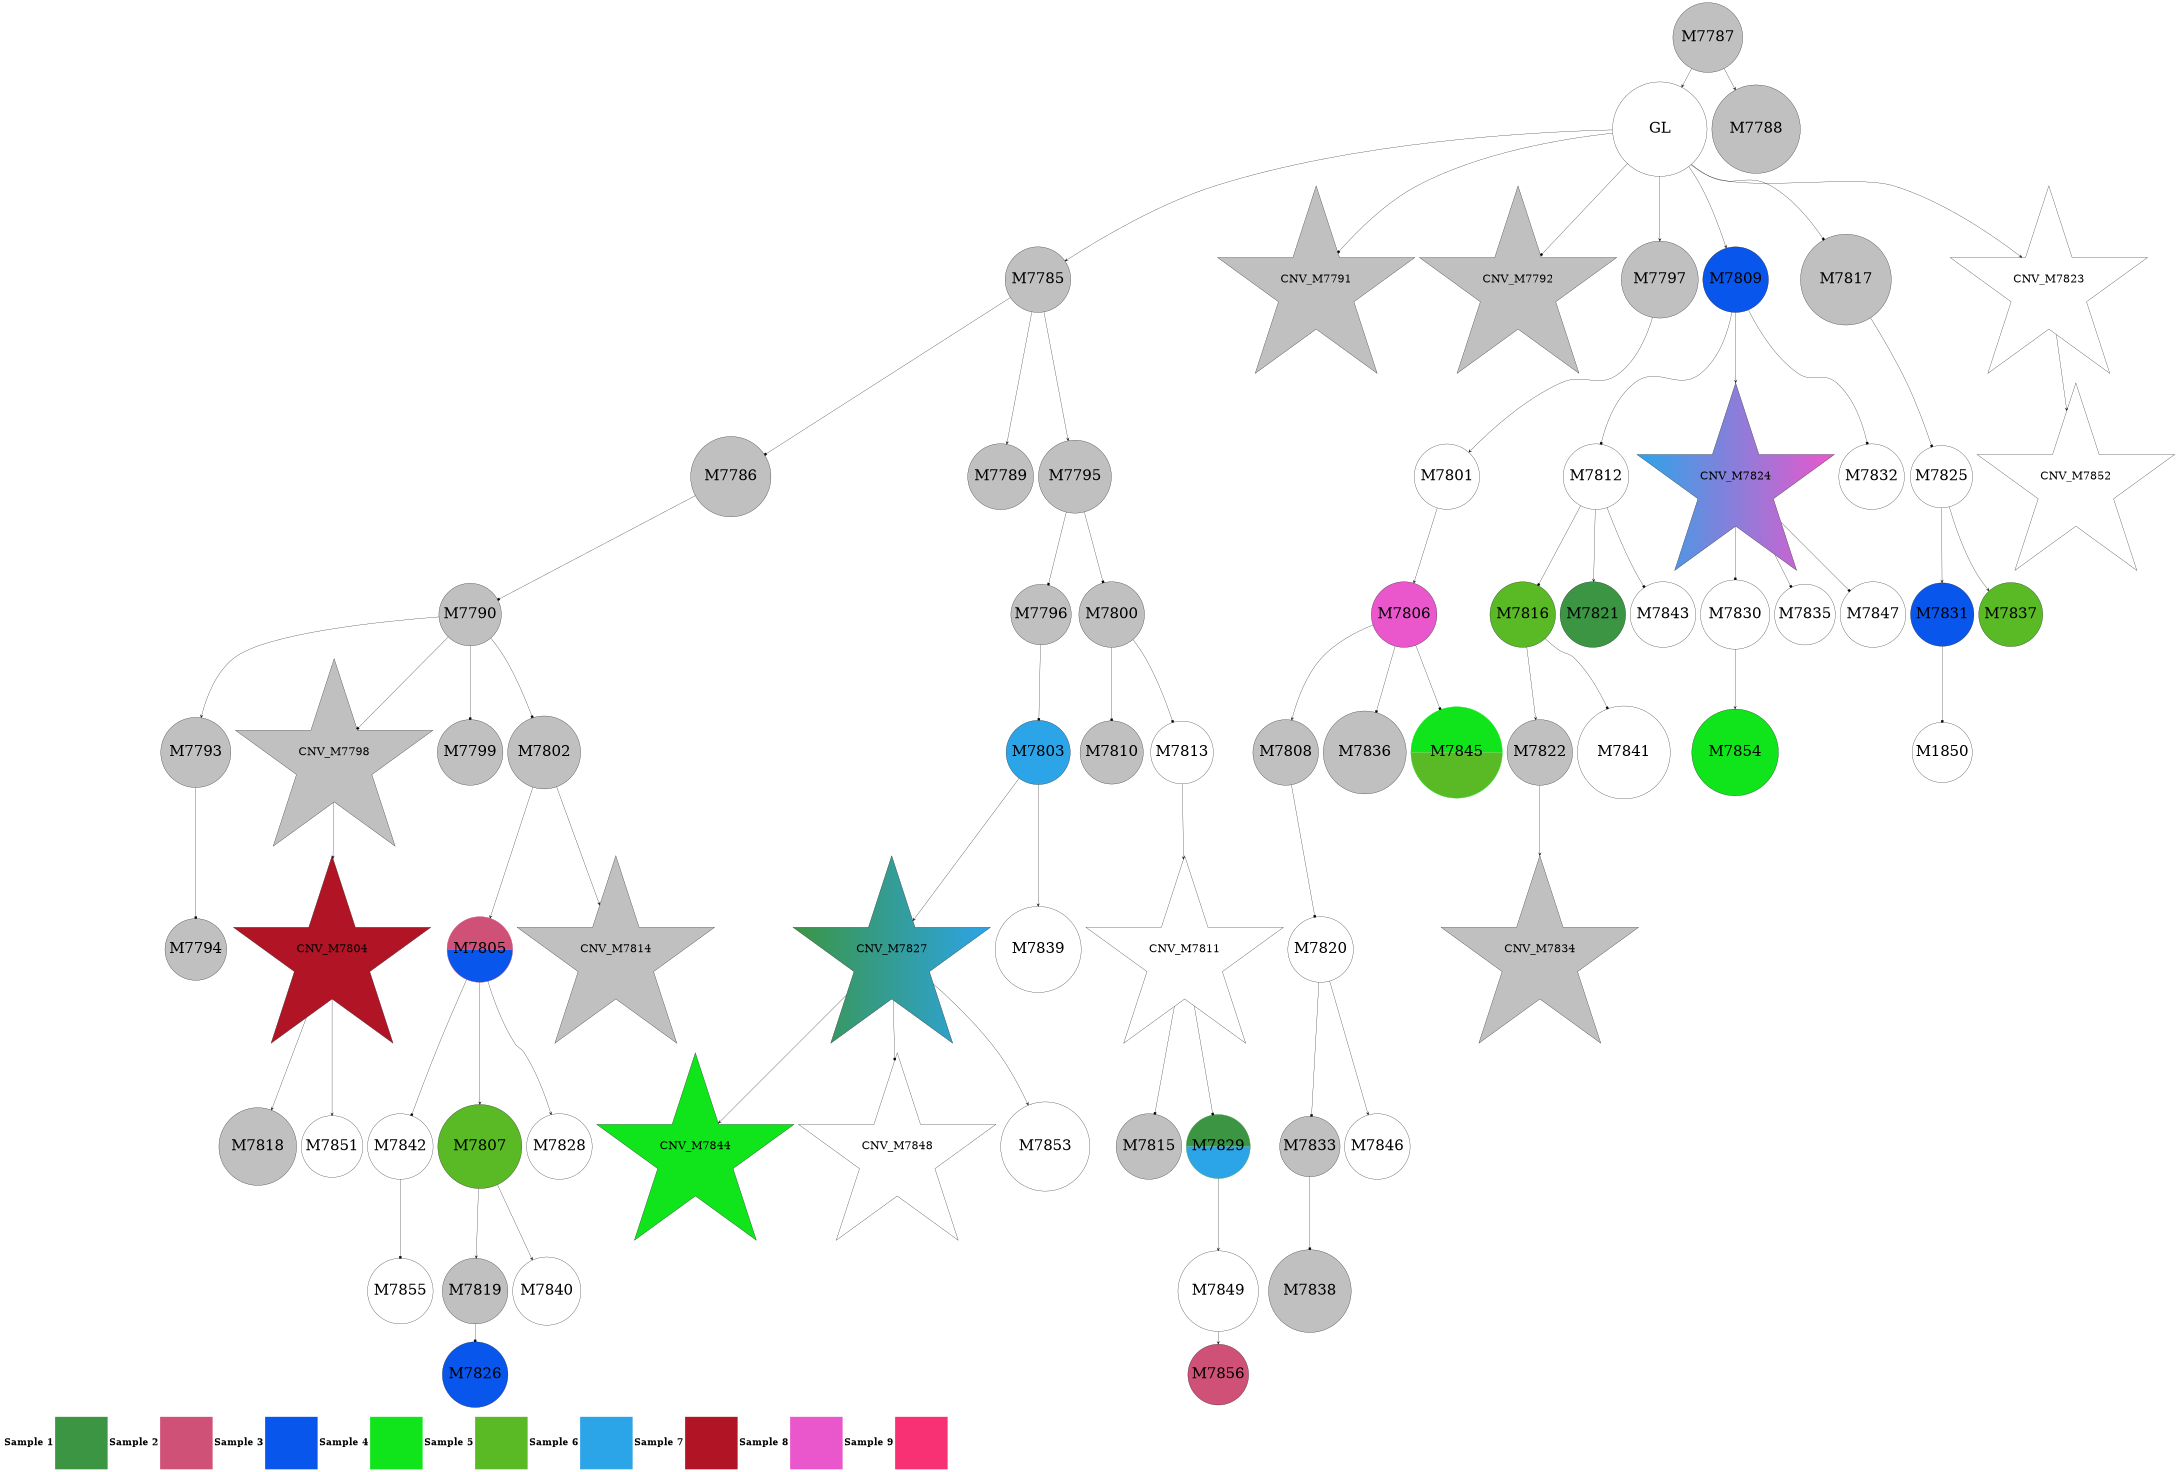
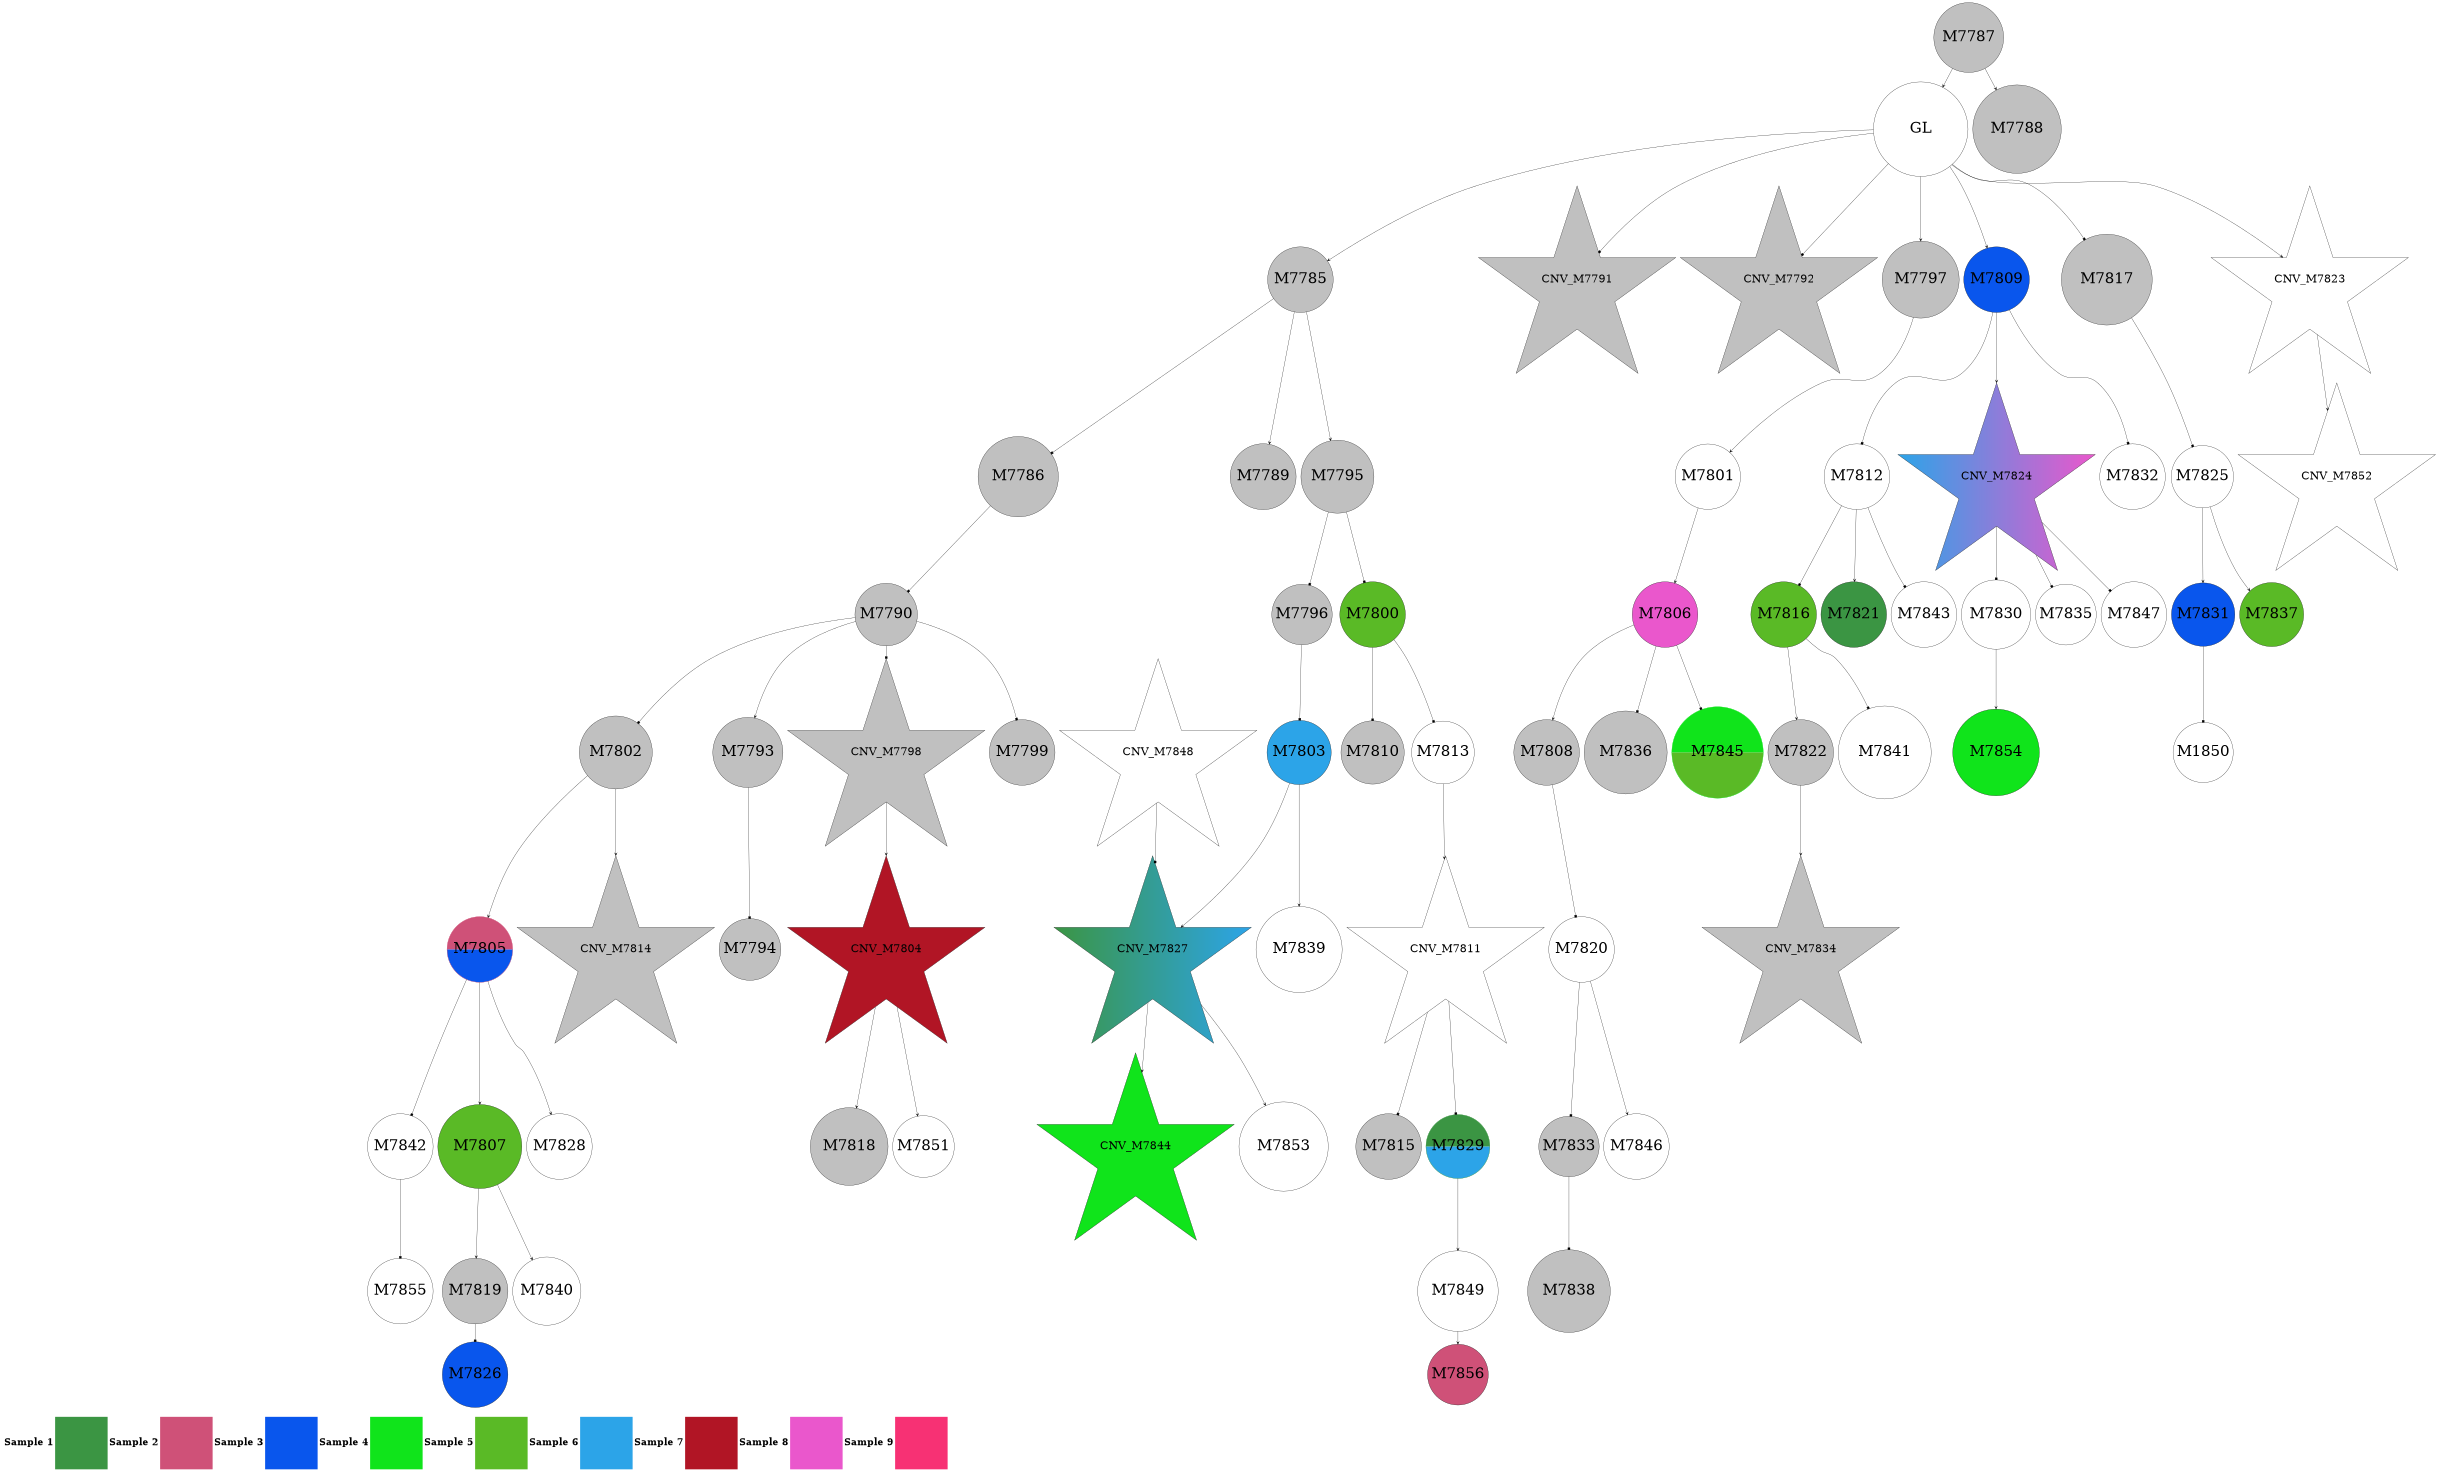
node "M7800": fillcolor grey -> #5aba26
edge "CNV_M7827" -> "CNV_M7848": reversed
